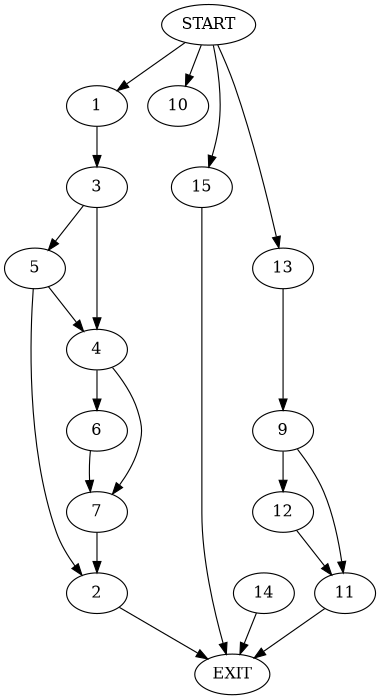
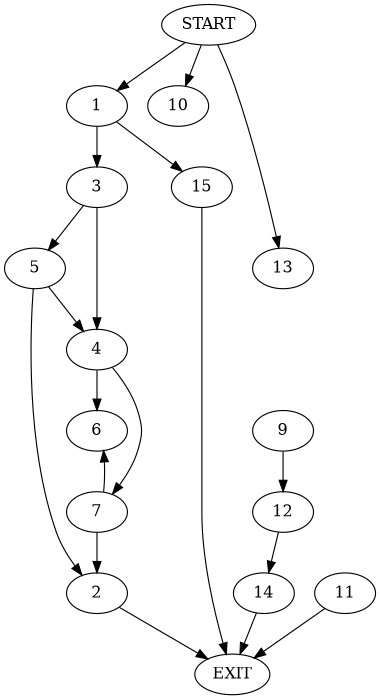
edge "START" -> "15": now "1" -> "15"
edge "13" -> "9": removed
edge "6" -> "7": reversed
edge "9" -> "11": removed
edge "12" -> "11": now "12" -> "14"
